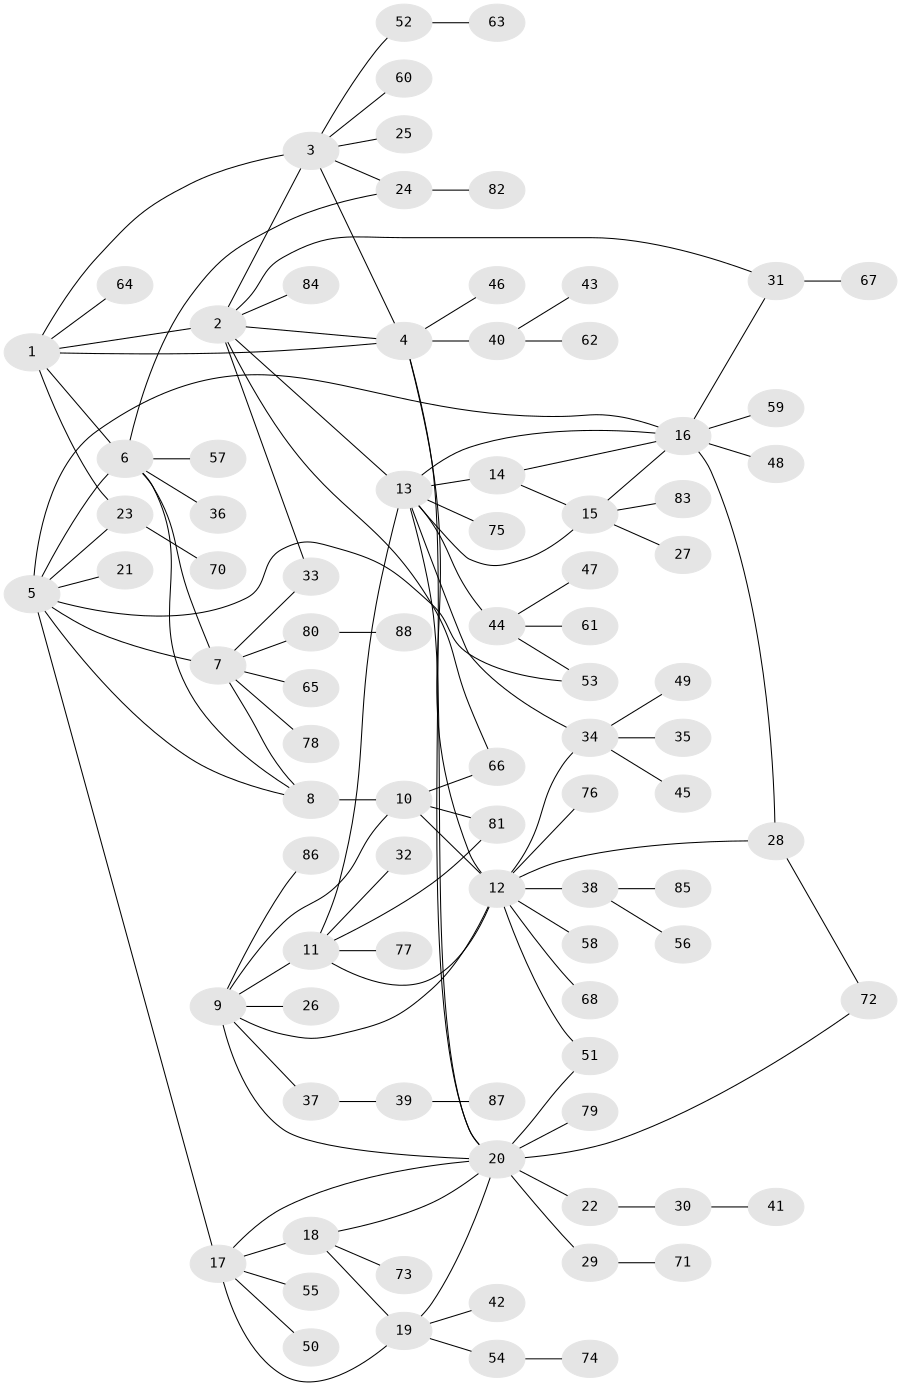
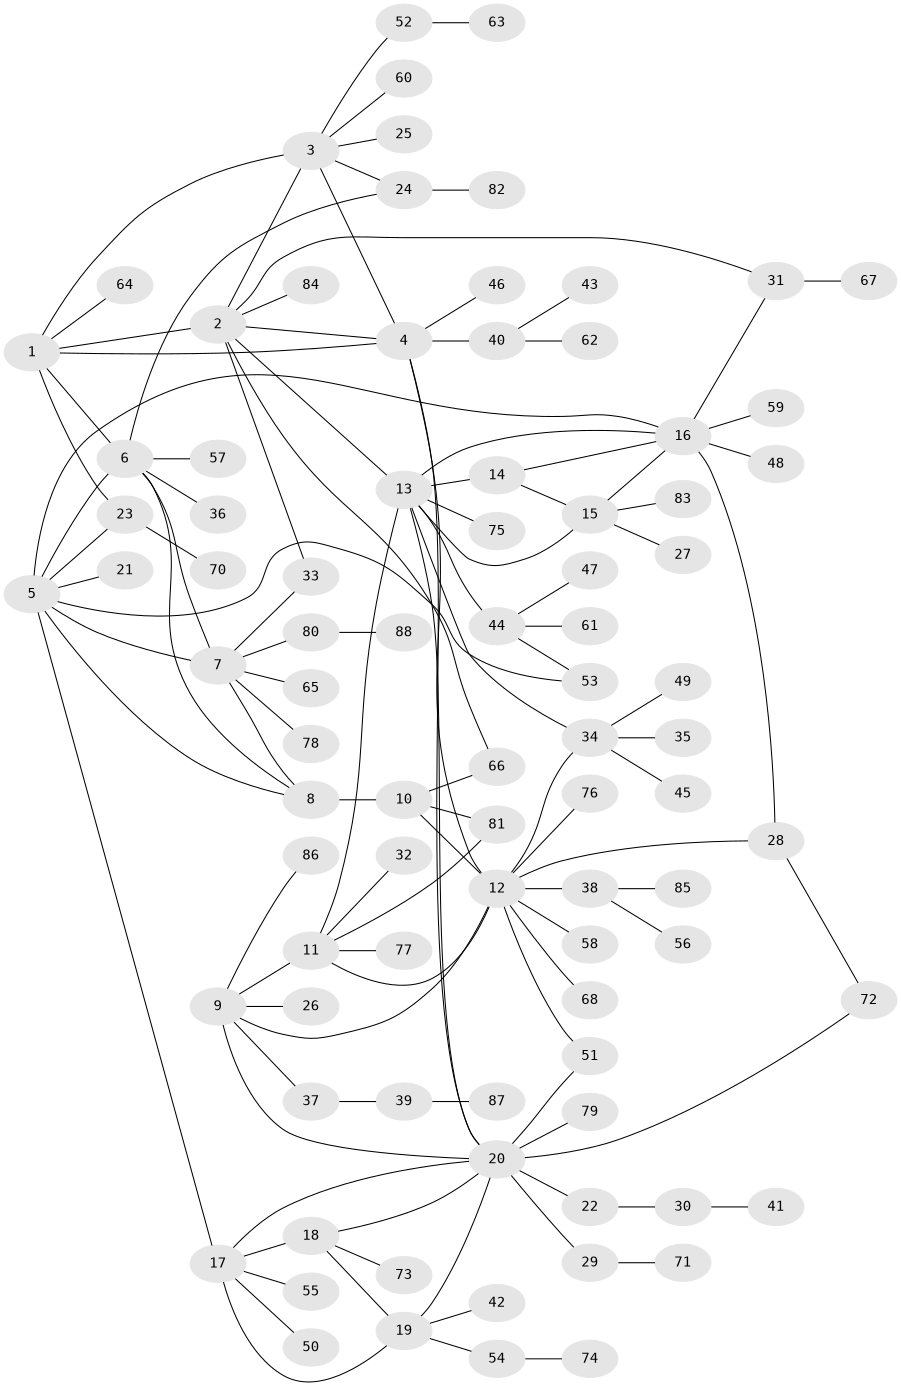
edge "10" -- "9": removed
